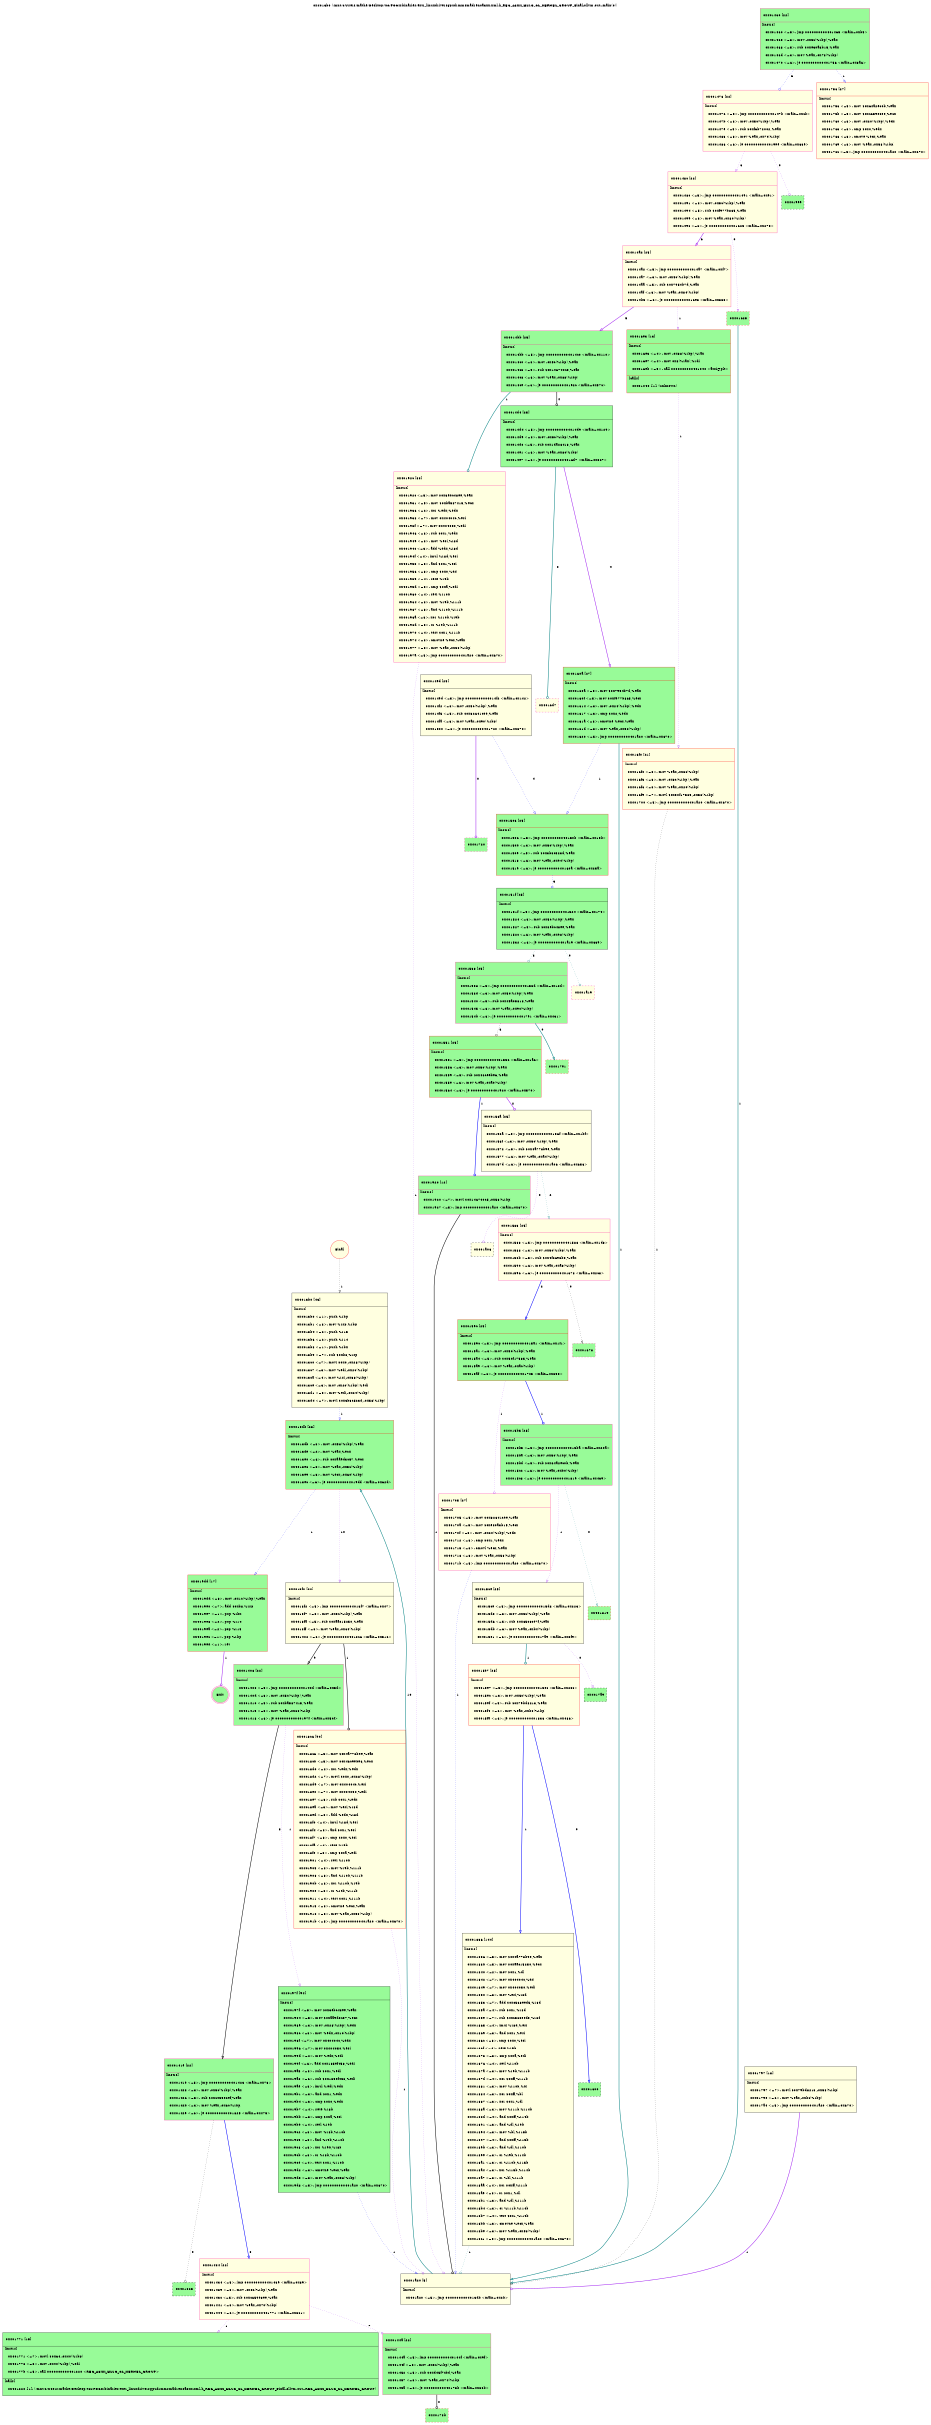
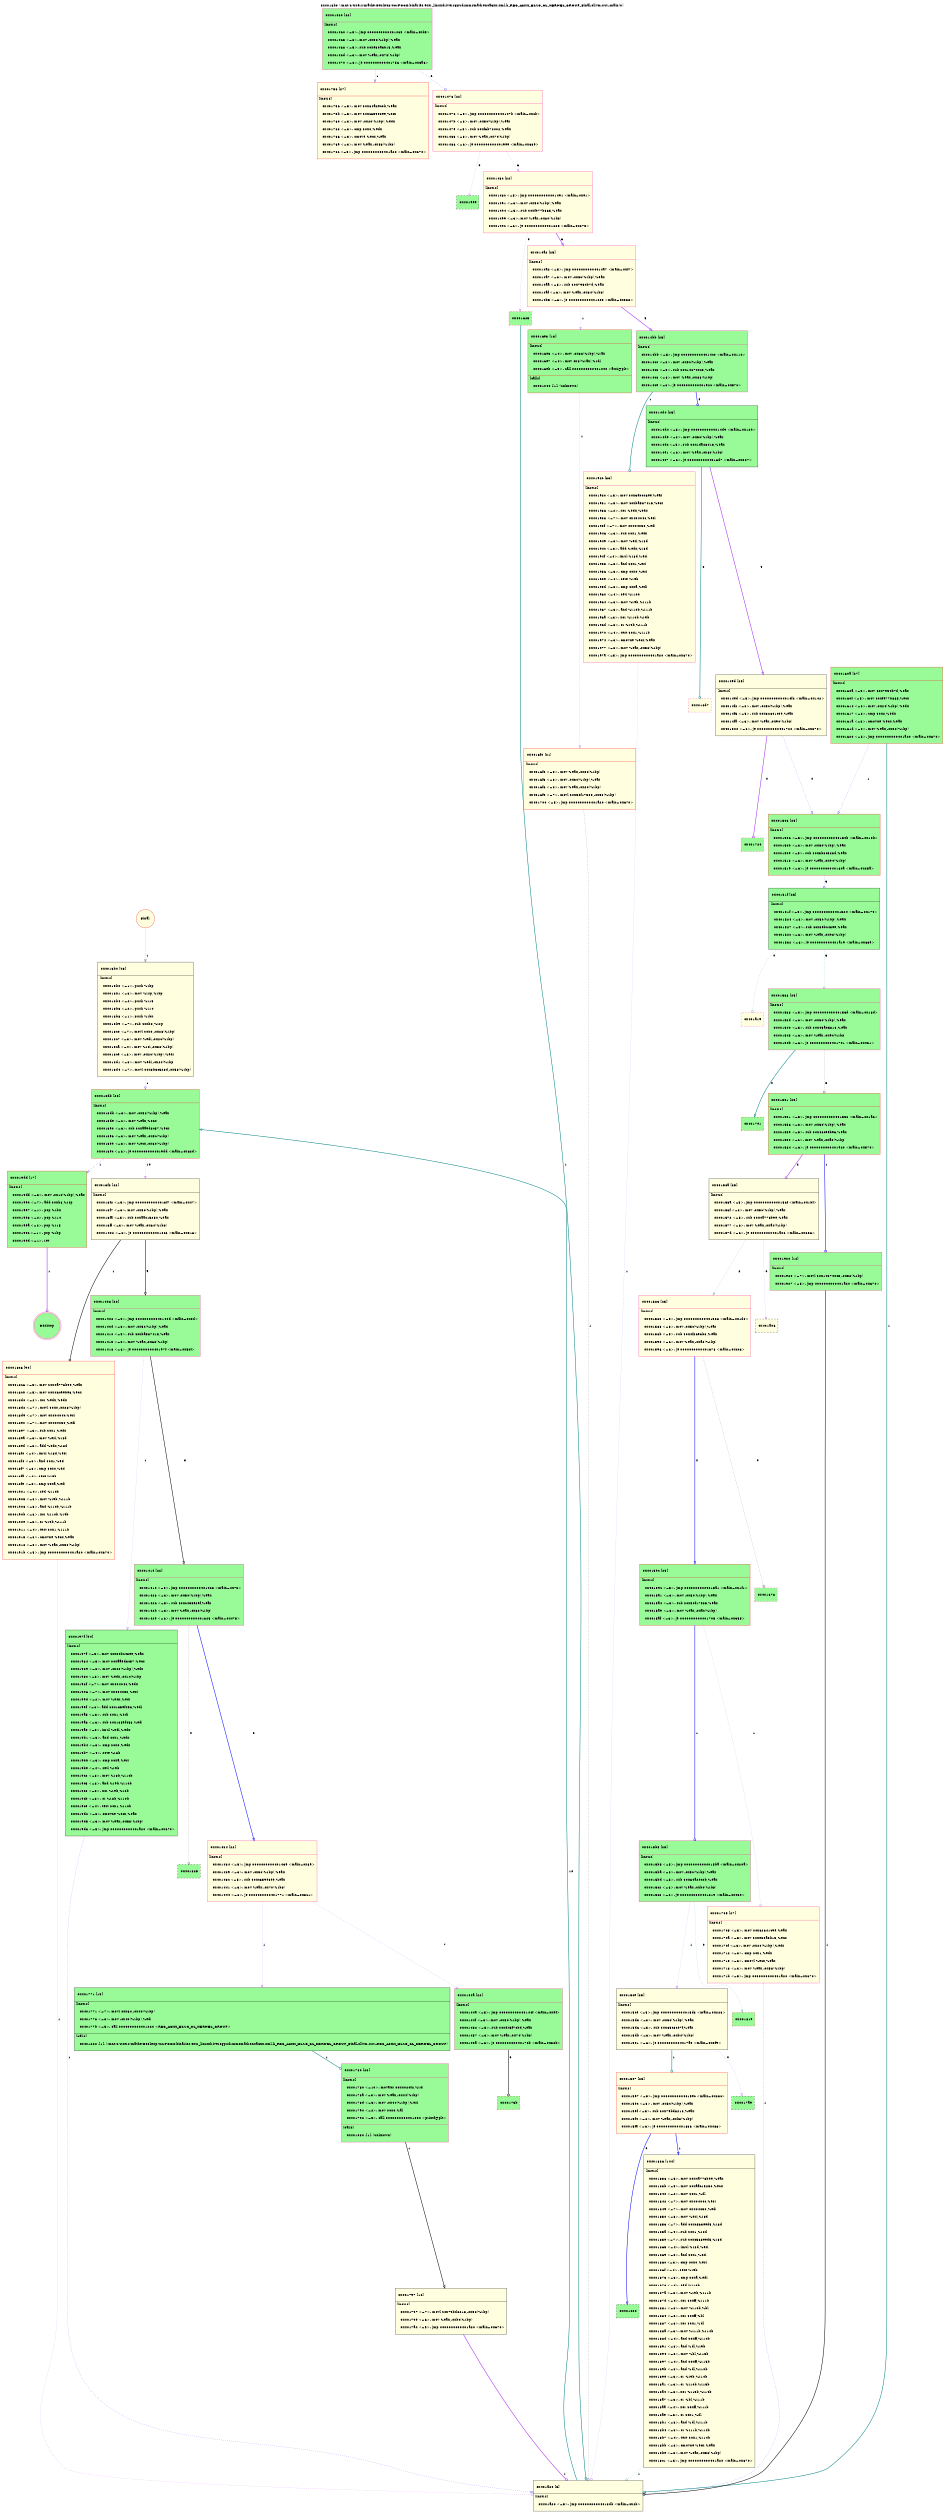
edge "0x4014bb [25]" -> "0x4014d4 [25]": color black -> blue
edge "0x4014d4 [25]" -> "0x40160a [27]": now "0x4014d4 [25]" -> "0x4014ed [25]"
node "Exit": label "Exit" -> "Desktop"
node "0x401780 [23]": added
